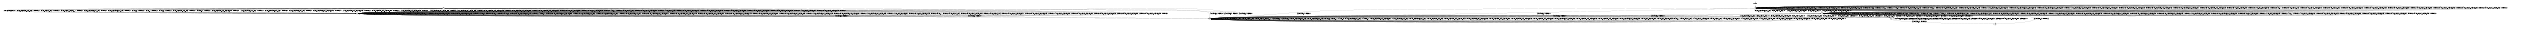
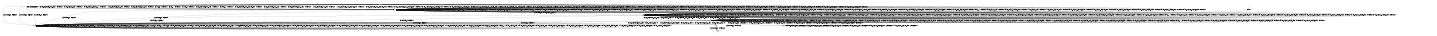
edge "1" -> "3": added, label "ASSOC(RSNE=cc) / E1(KD=WPA2|CS=SHA1),0.0"
